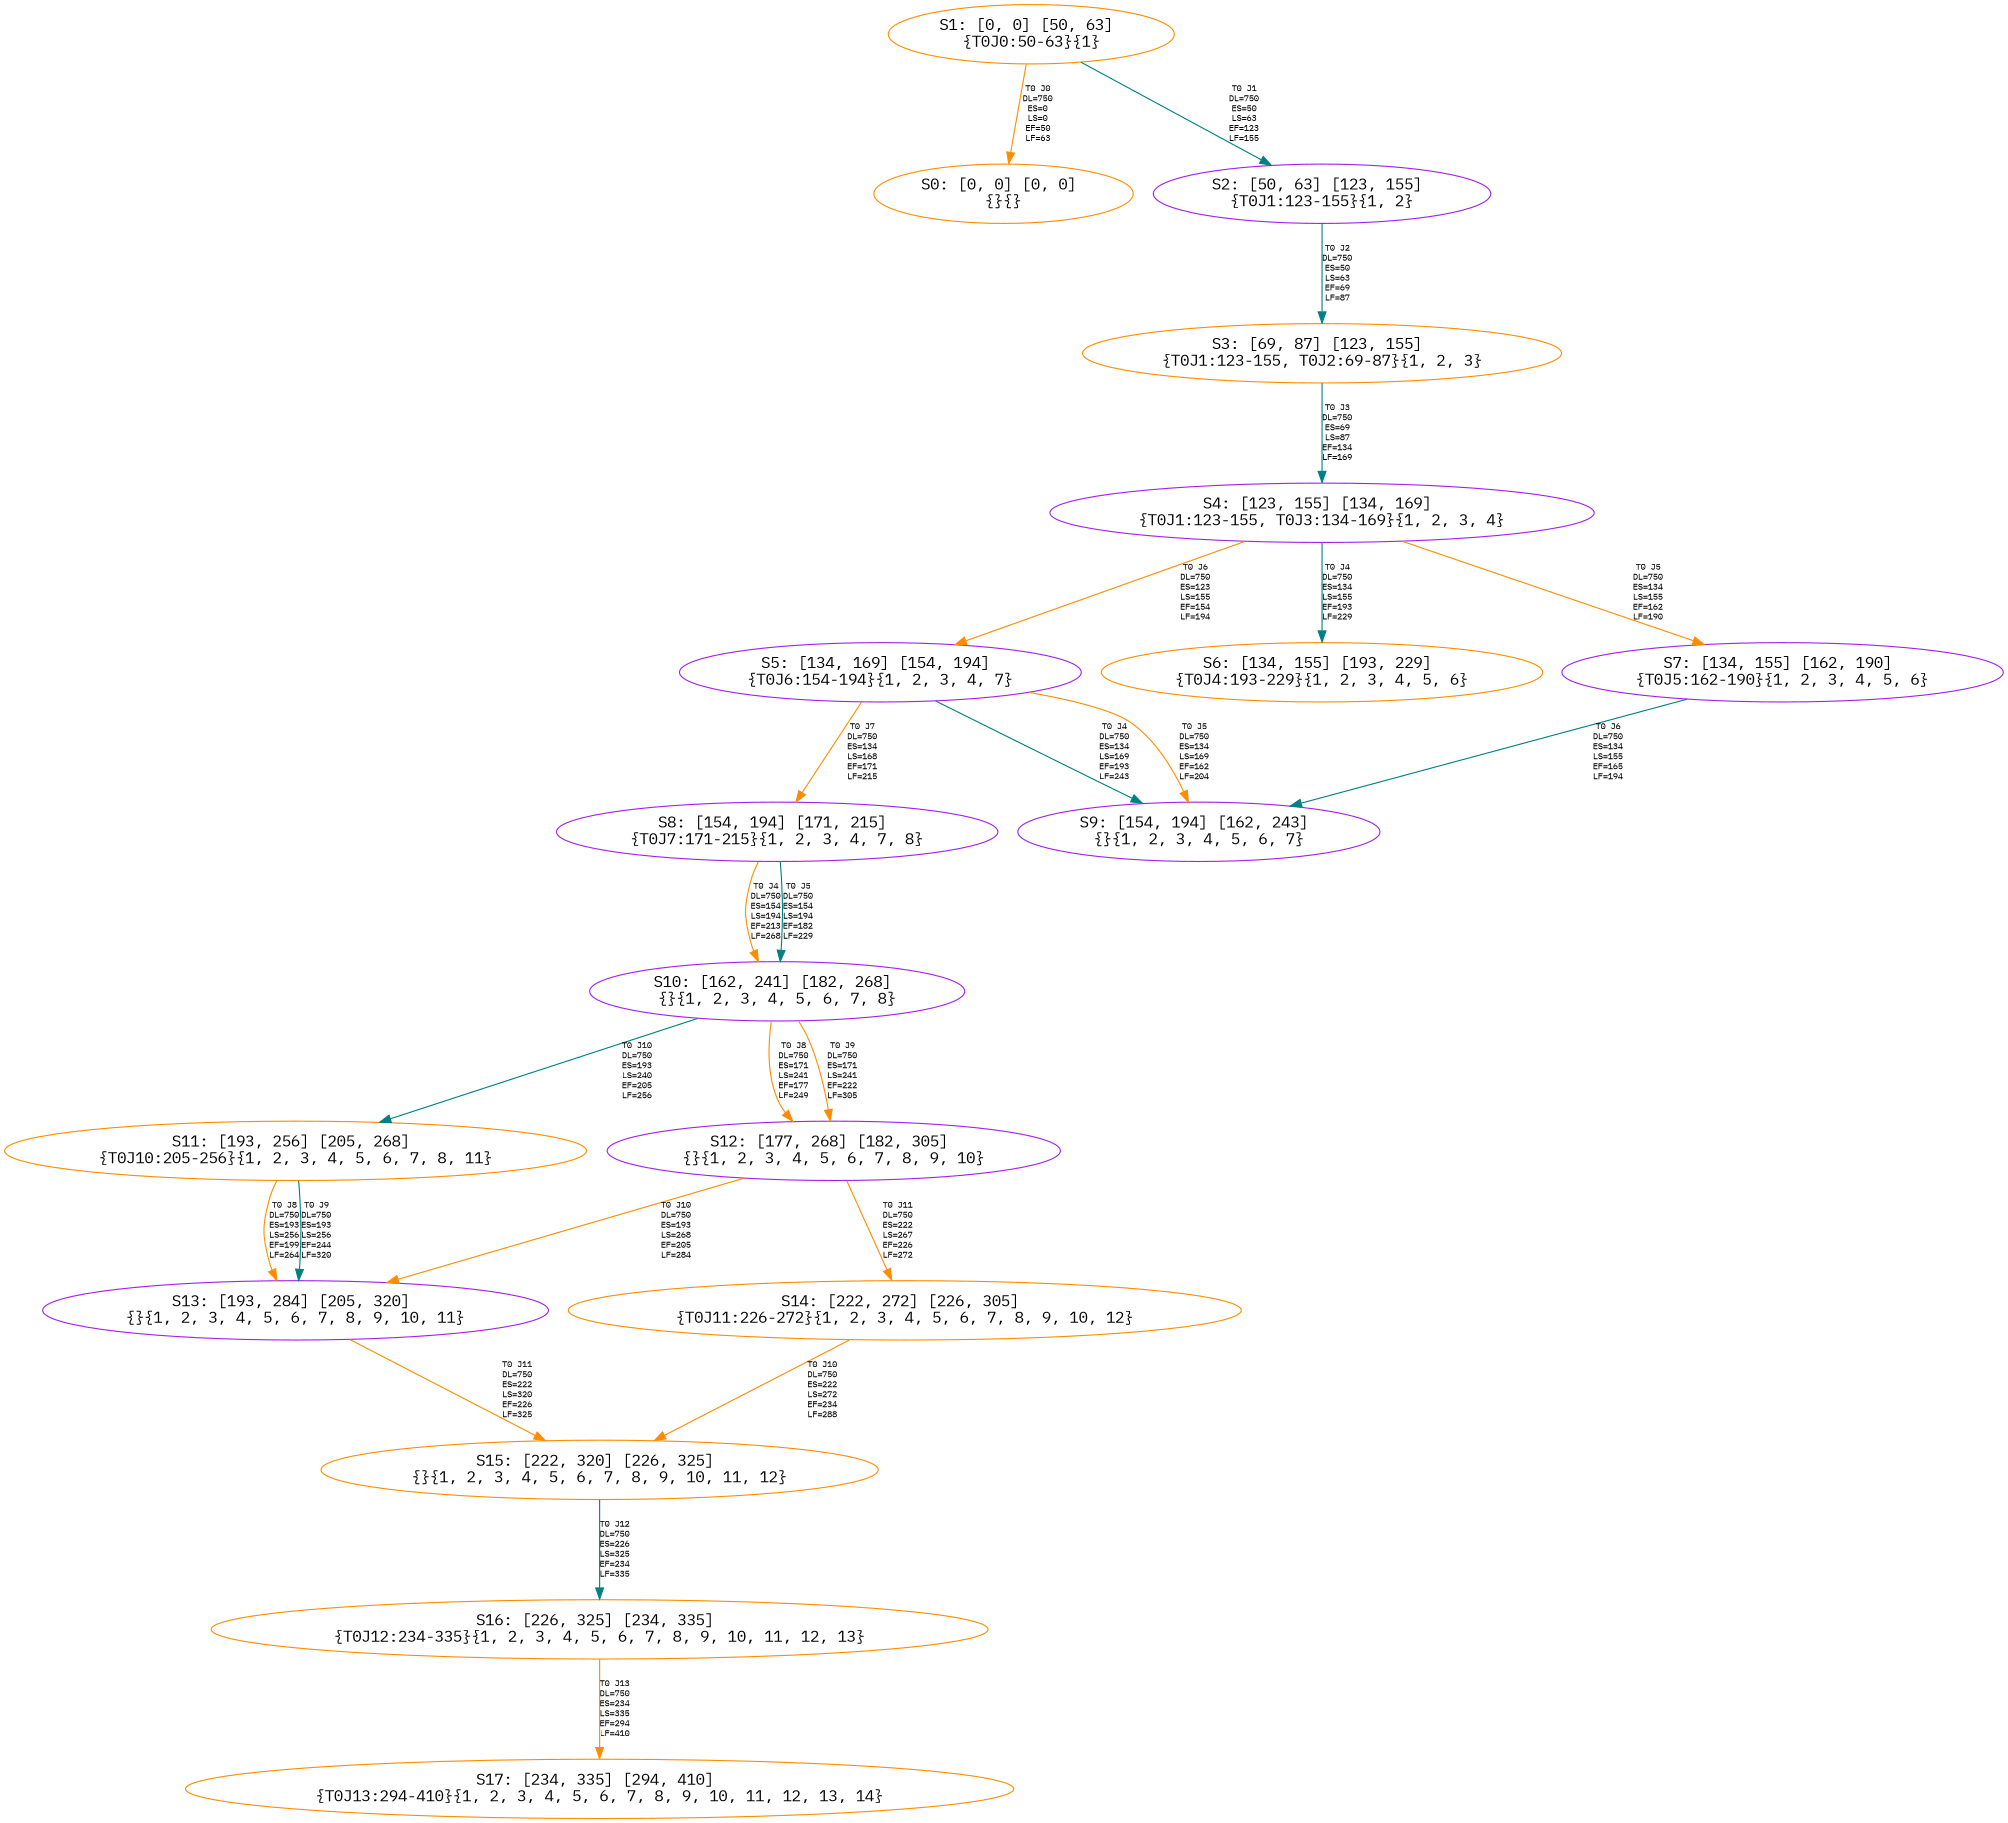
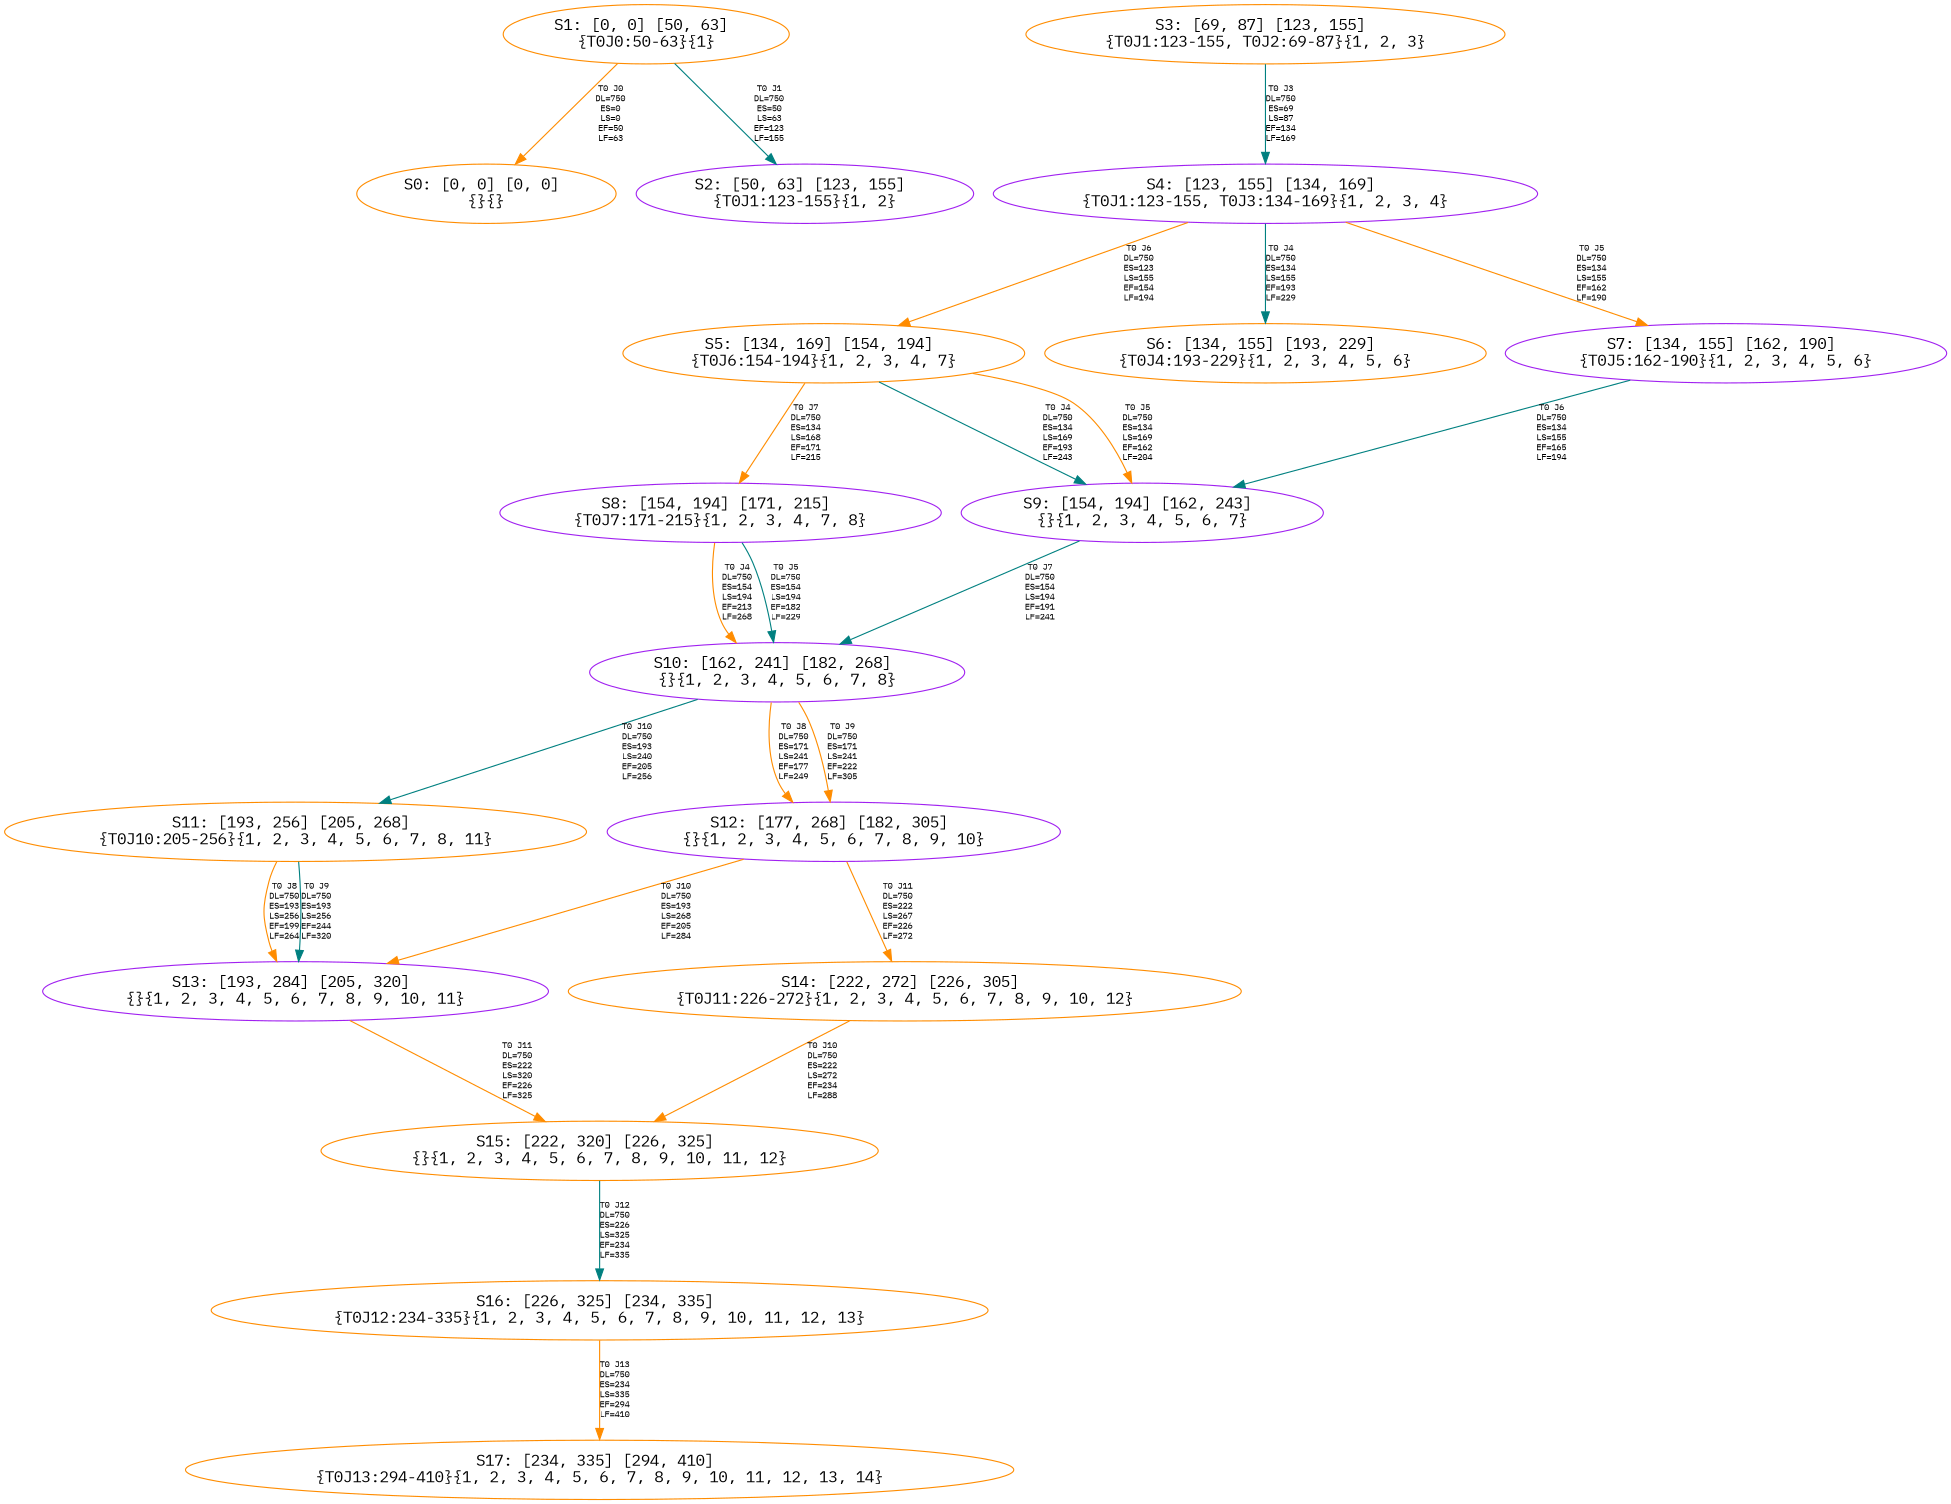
edge "S2: [50, 63] [123, 155] {T0J1:123-155}{1, 2}" -> "S3: [69, 87] [123, 155] {T0J1:123-155, T0J2:69-87}{1, 2, 3}": removed, label "T0 J2 DL=750 ES=50 LS=63 EF=69 LF=87"
edge "S9: [154, 194] [162, 243] {}{1, 2, 3, 4, 5, 6, 7}" -> "S10: [162, 241] [182, 268] {}{1, 2, 3, 4, 5, 6, 7, 8}": added, label "T0 J7 DL=750 ES=154 LS=194 EF=191 LF=241"
node "S5: [134, 169] [154, 194] {T0J6:154-194}{1, 2, 3, 4, 7}": color purple -> darkorange
